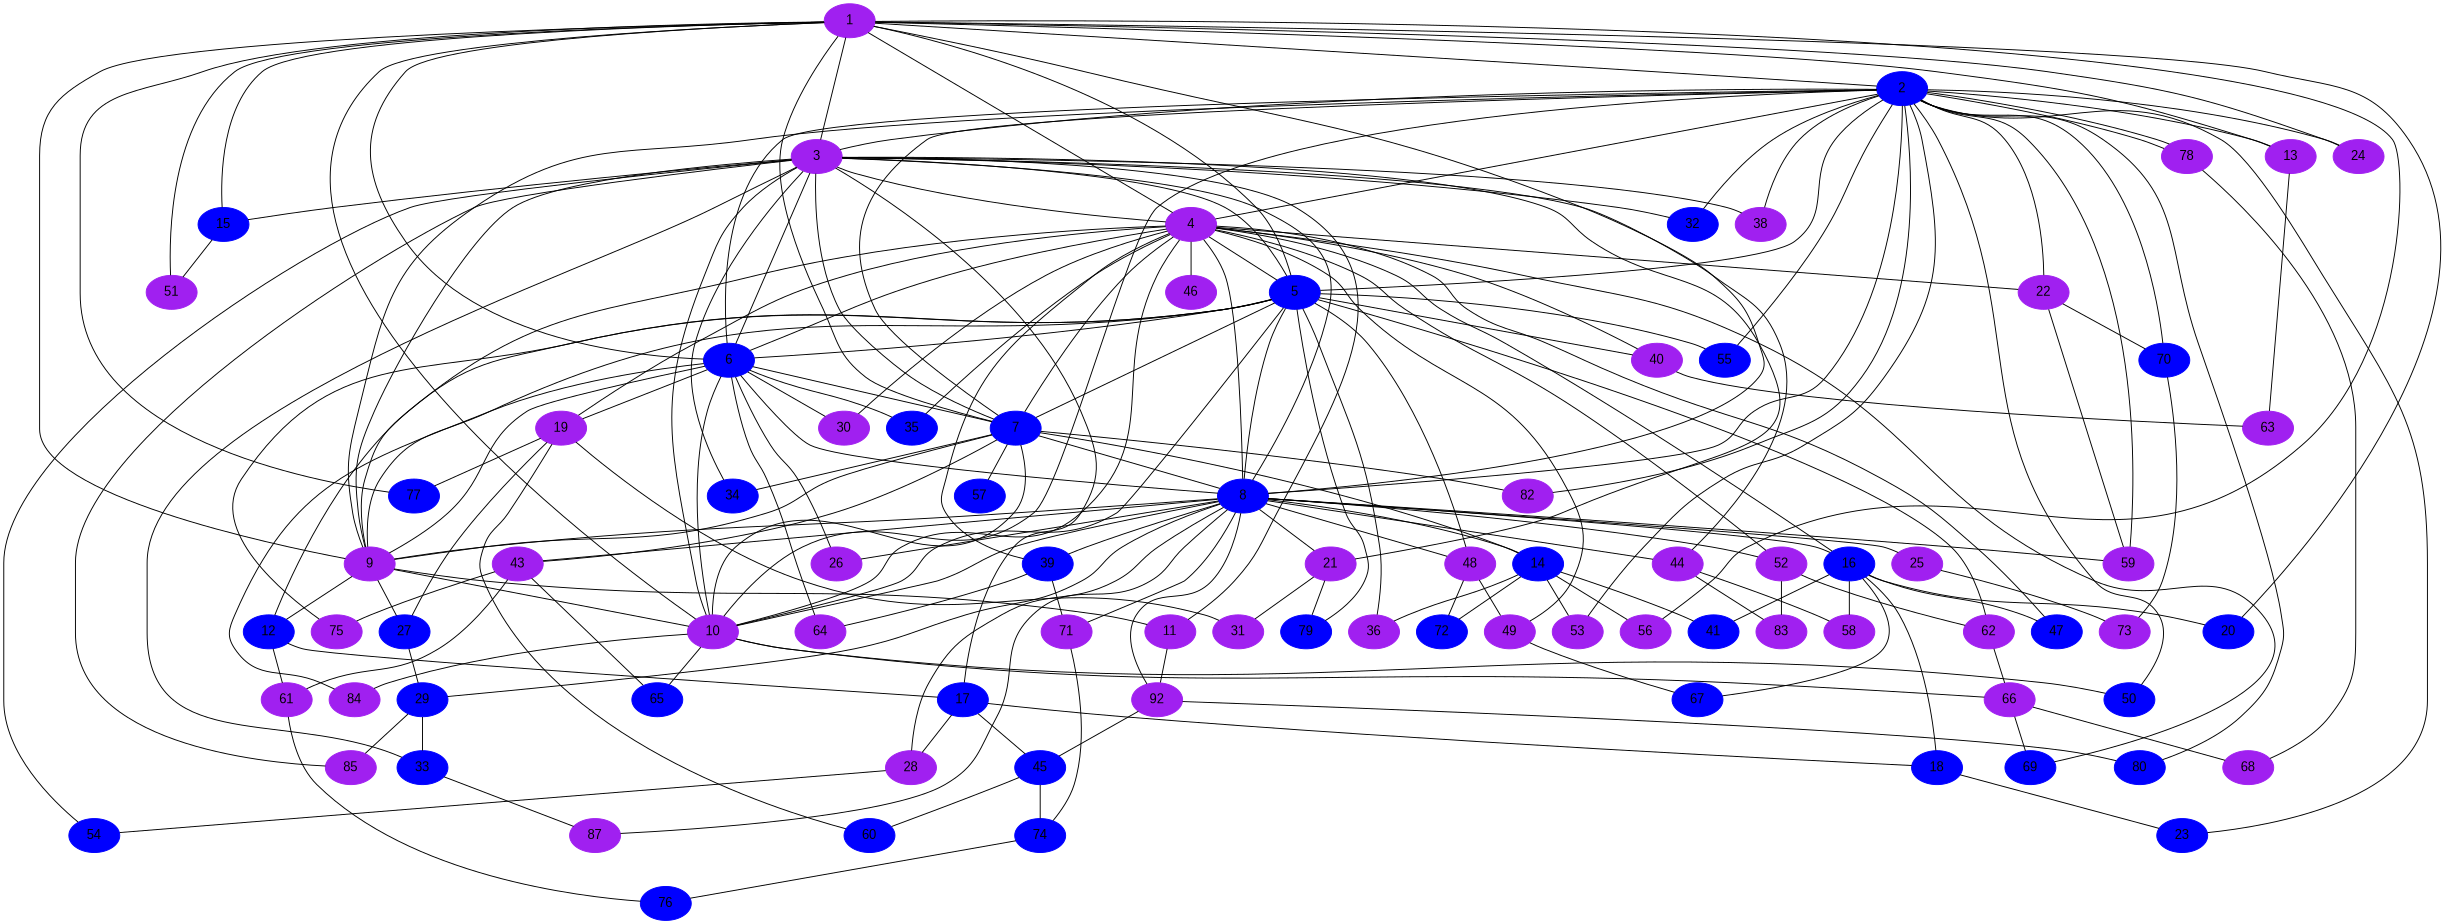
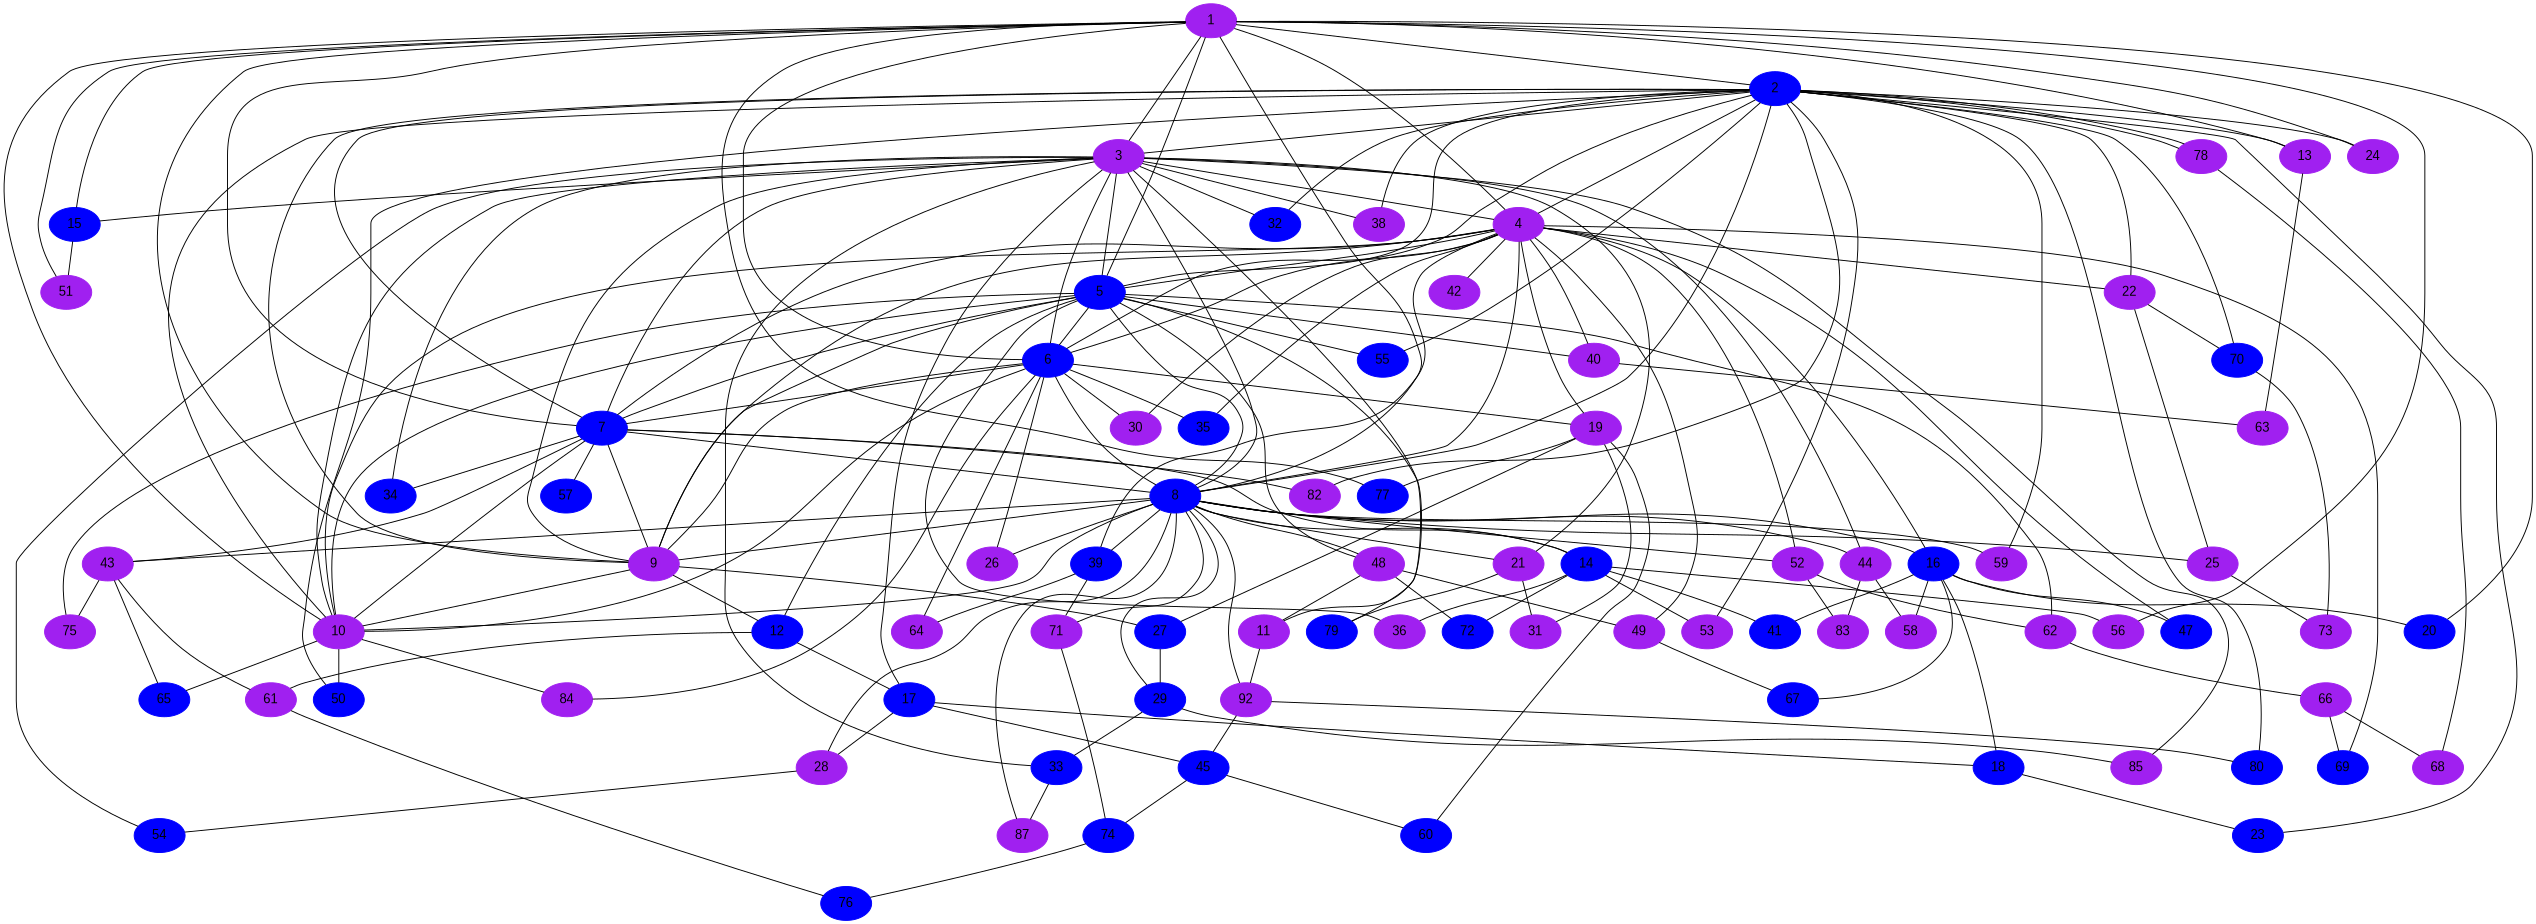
node "46": label "46" -> "42"
edge "22" -- "59": now "22" -- "25"
edge "9" -- "11": now "48" -- "11"
edge "10" -- "66": removed
